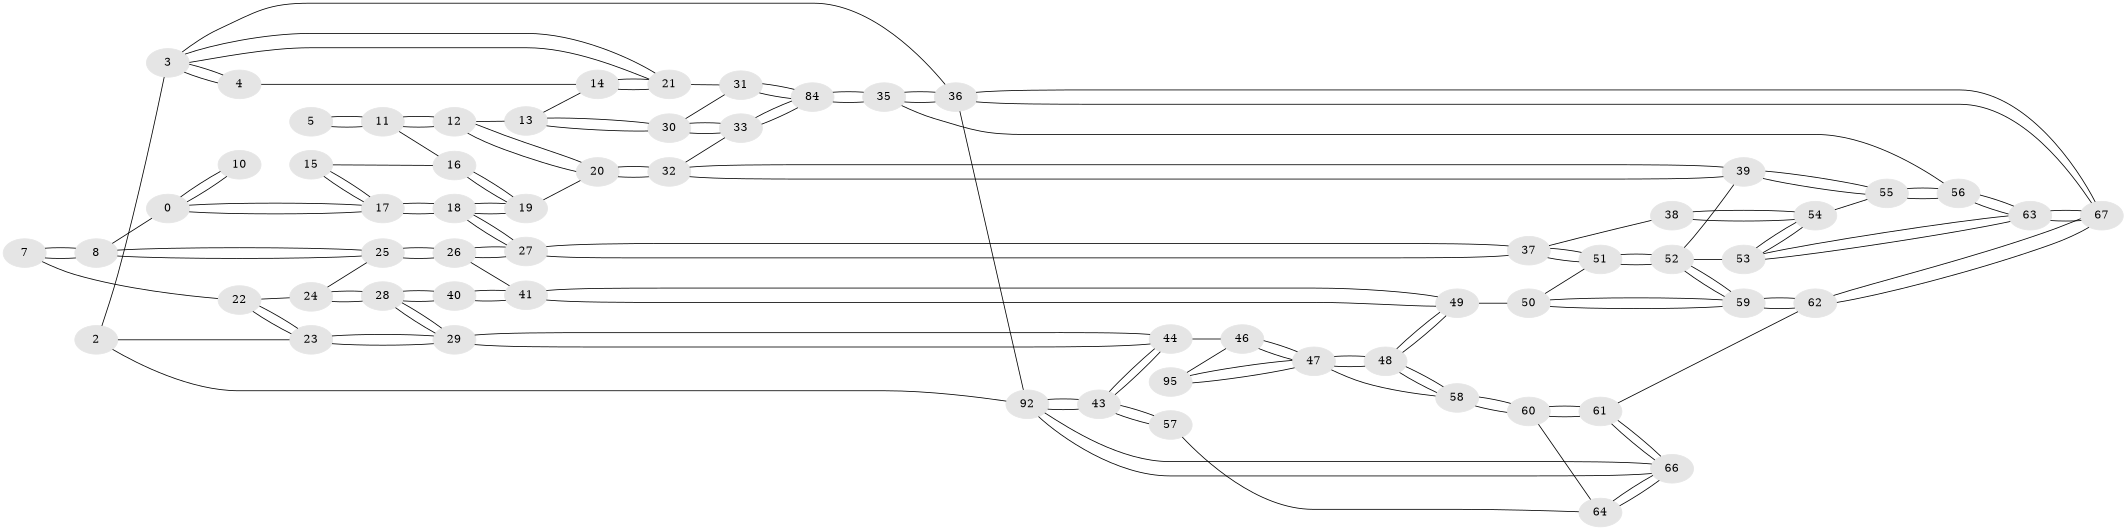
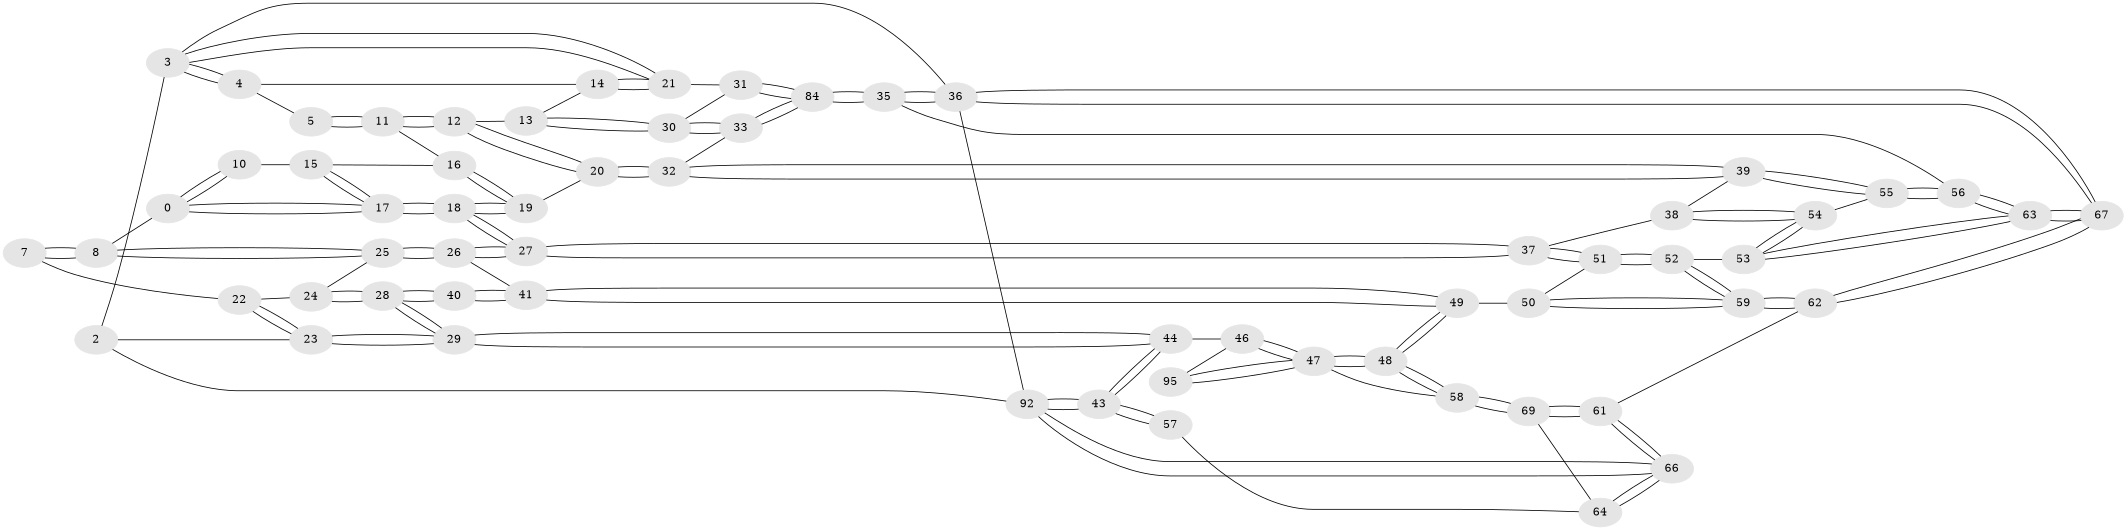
edge "4" -- "5": added
edge "10" -- "15": added
edge "39" -- "52": now "39" -- "38"
node "60": label "60" -> "69"
